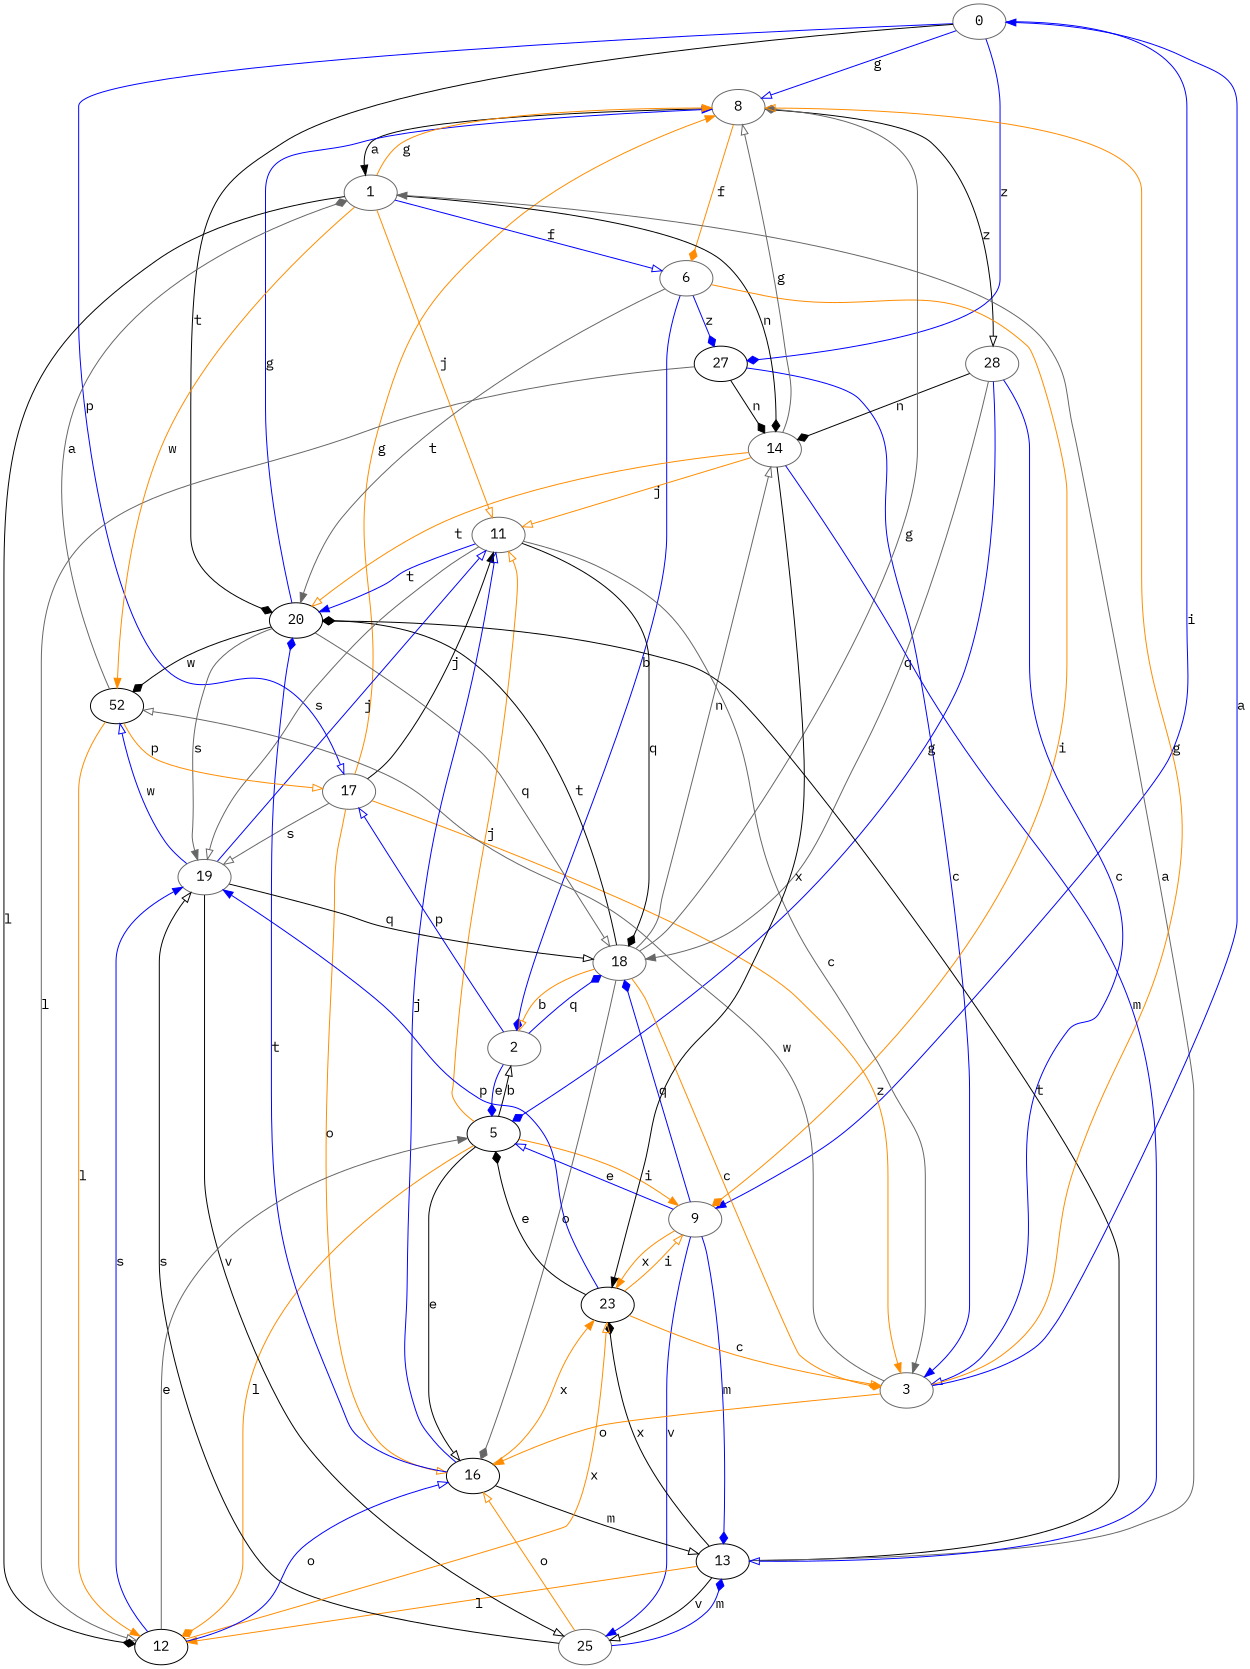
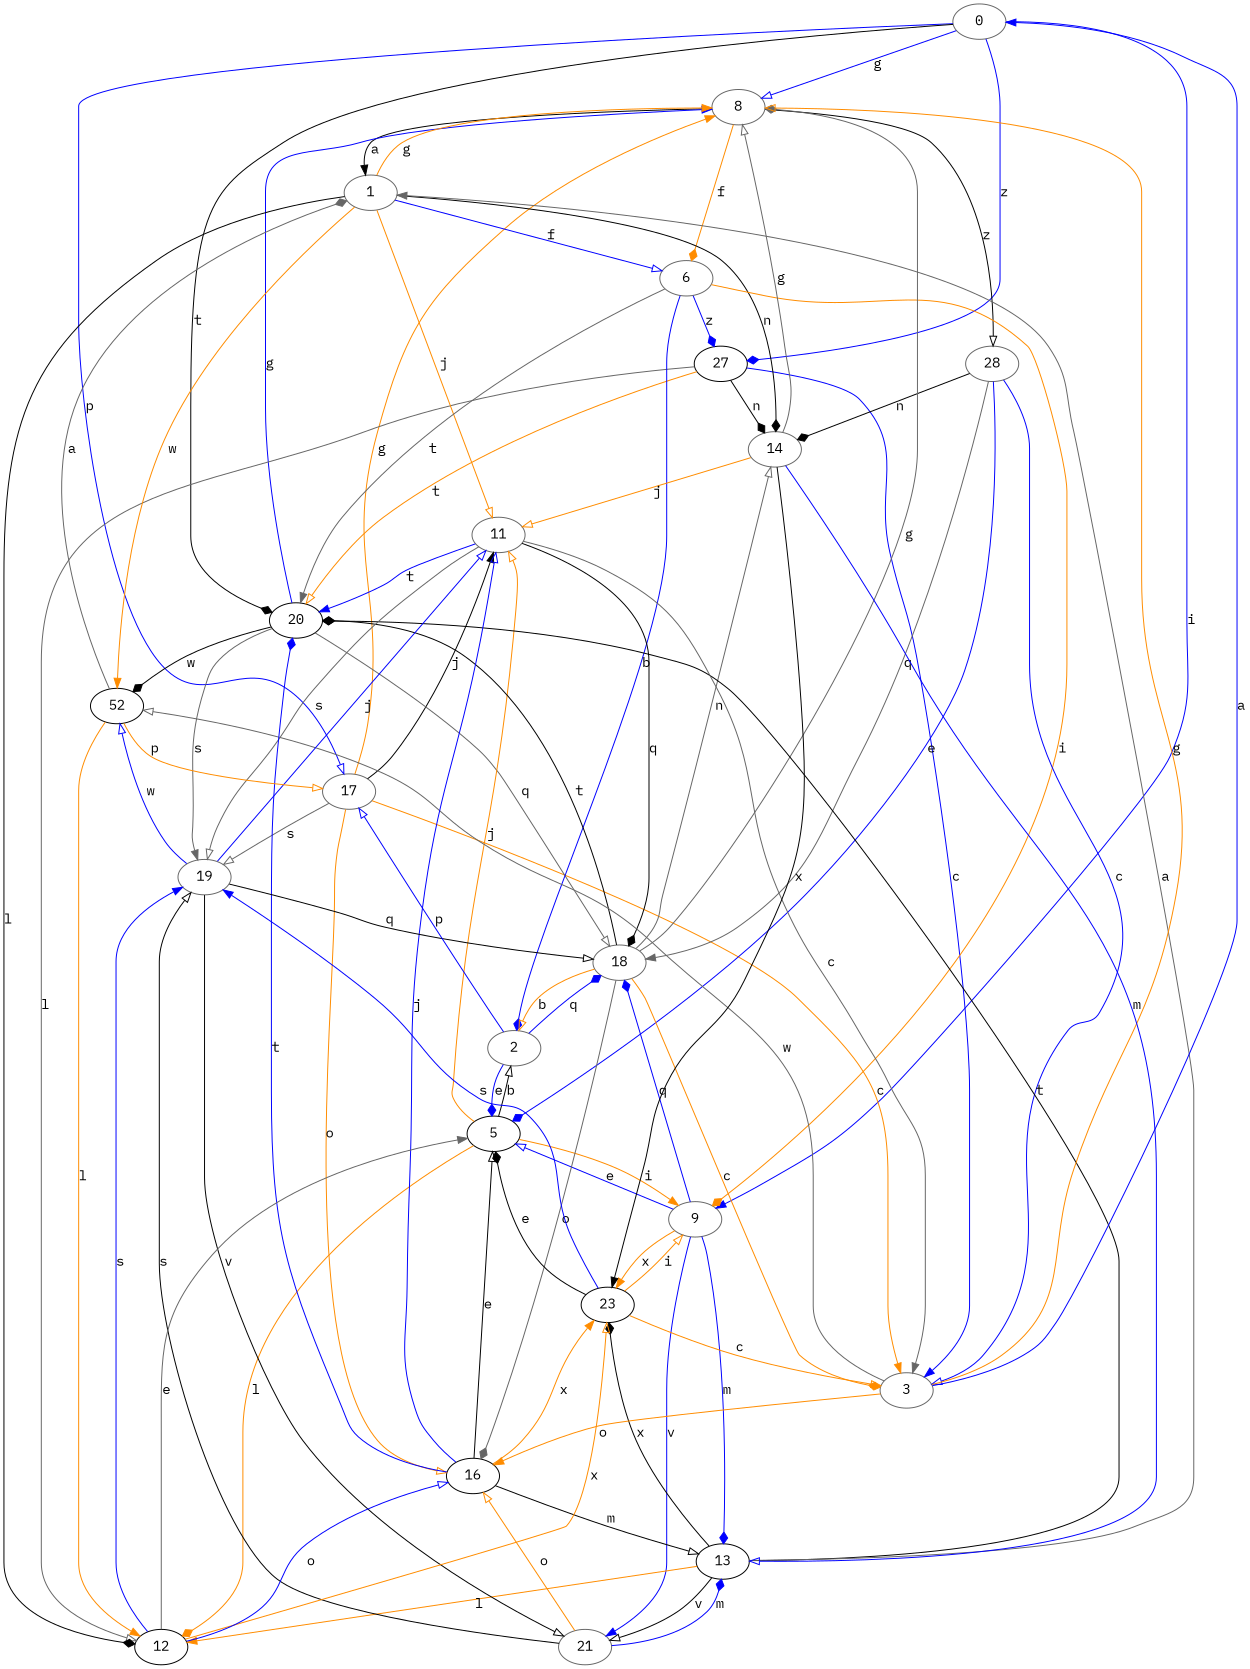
edge "14" -> "20": now "27" -> "20"
edge "28" -> "5": label "g" -> "e"
edge "23" -> "19": label "p" -> "s"
edge "17" -> "3": label "z" -> "c"
edge "5" -> "16": reversed
node "25": label "25" -> "21"
